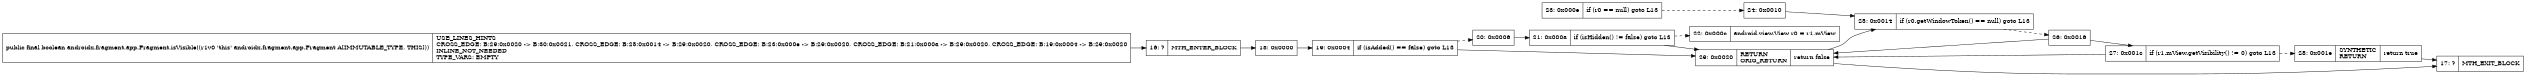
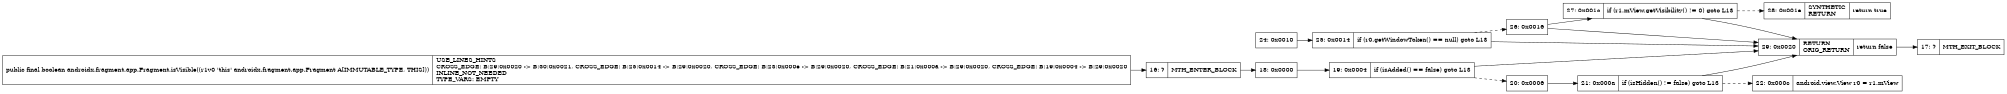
node "23: 0x000e": removed
edge "29: 0x0020" -> "25: 0x0014": reversed
edge "28: 0x001e" -> "17: ?": removed
